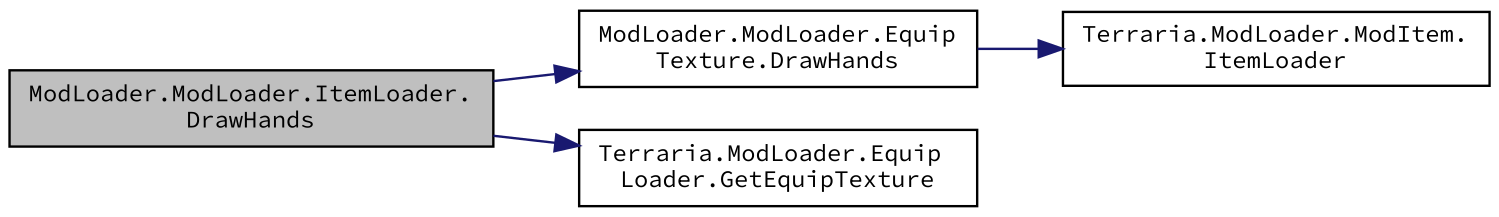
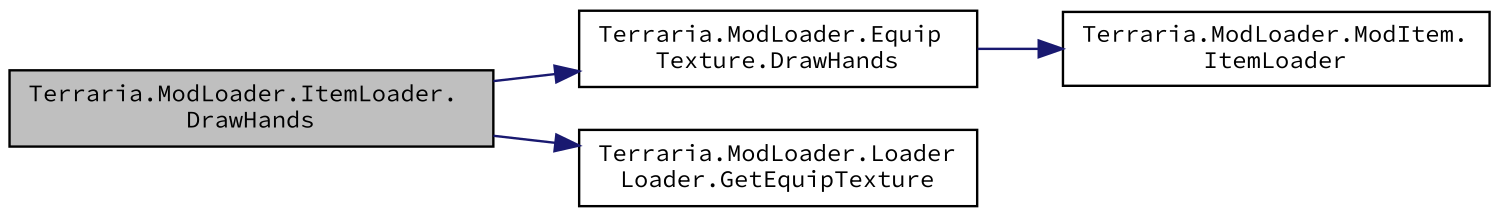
node "ModLoader.ModLoader.Equip Texture.DrawHands": label "ModLoader.ModLoader.Equip Texture.DrawHands" -> "Terraria.ModLoader.Equip Texture.DrawHands"
node "ModLoader.ModLoader.ItemLoader. DrawHands": label "ModLoader.ModLoader.ItemLoader. DrawHands" -> "Terraria.ModLoader.ItemLoader. DrawHands"
node "Terraria.ModLoader.Equip Loader.GetEquipTexture": label "Terraria.ModLoader.Equip Loader.GetEquipTexture" -> "Terraria.ModLoader.Loader Loader.GetEquipTexture"
